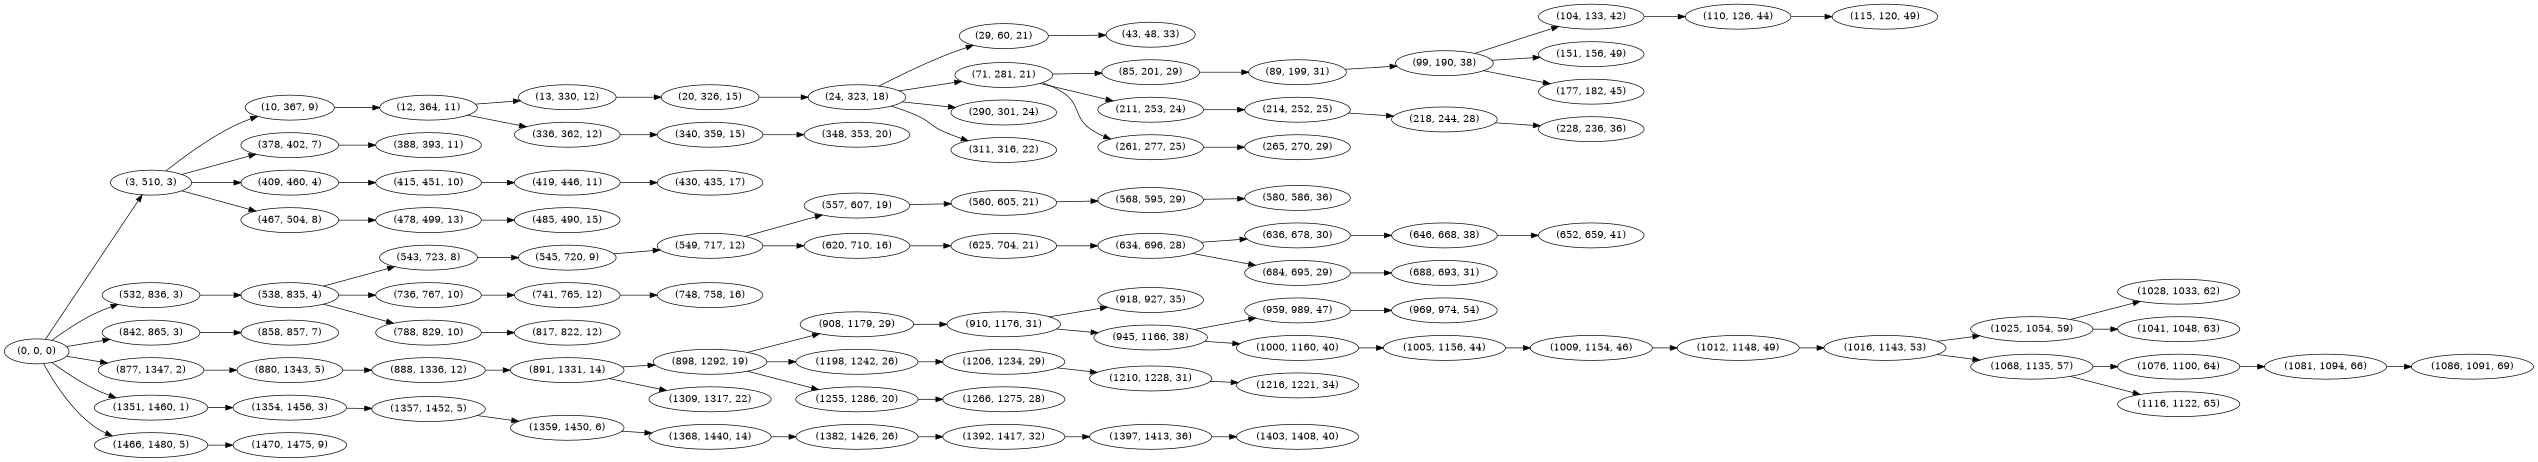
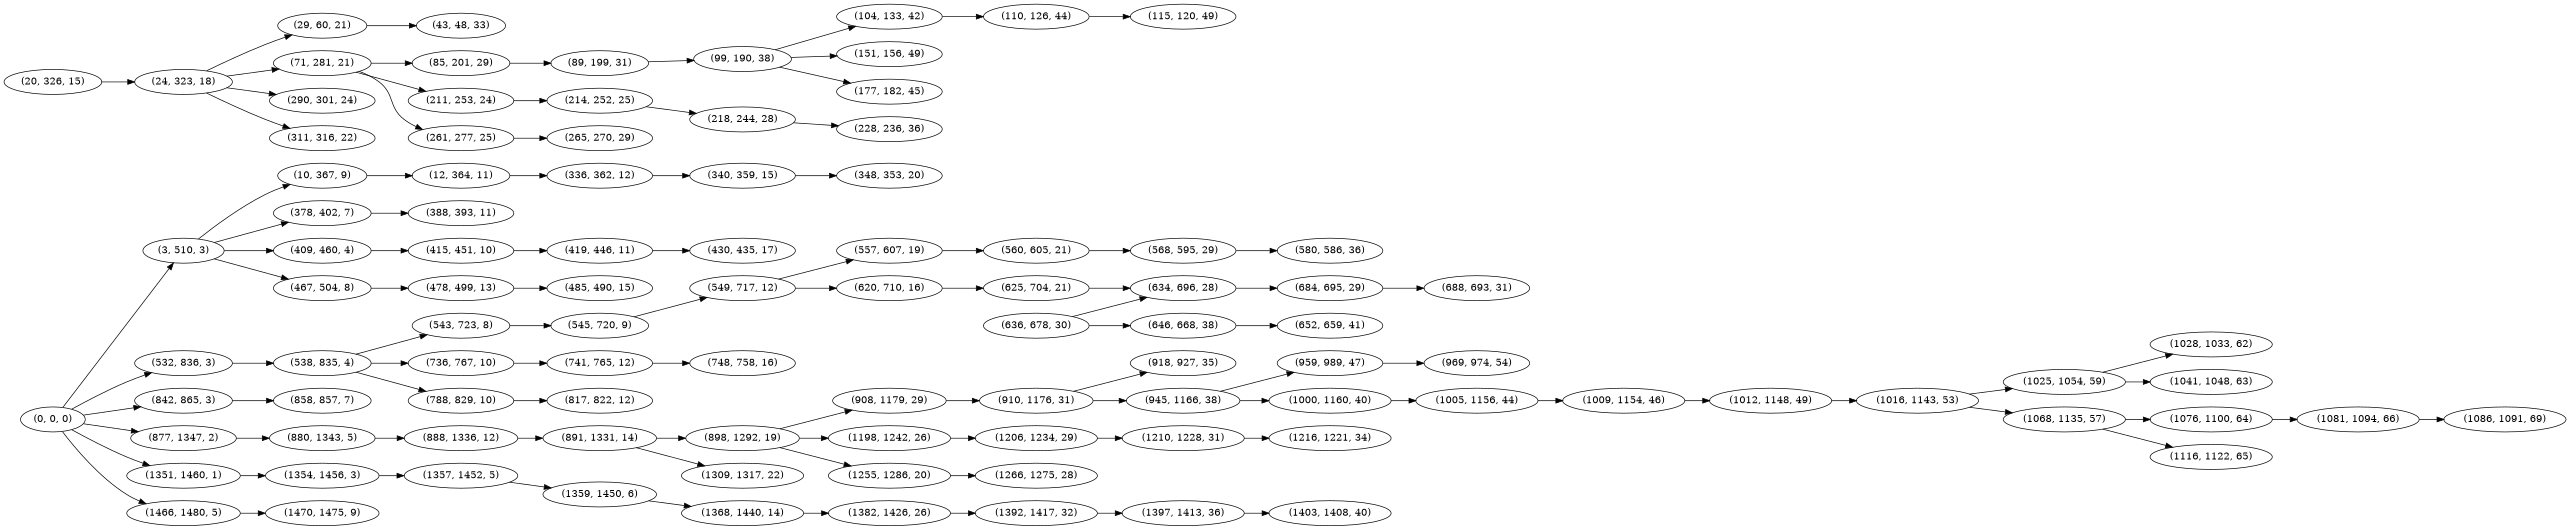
node "(13, 330, 12)": removed
edge "(634, 696, 28)" -> "(636, 678, 30)": reversed
